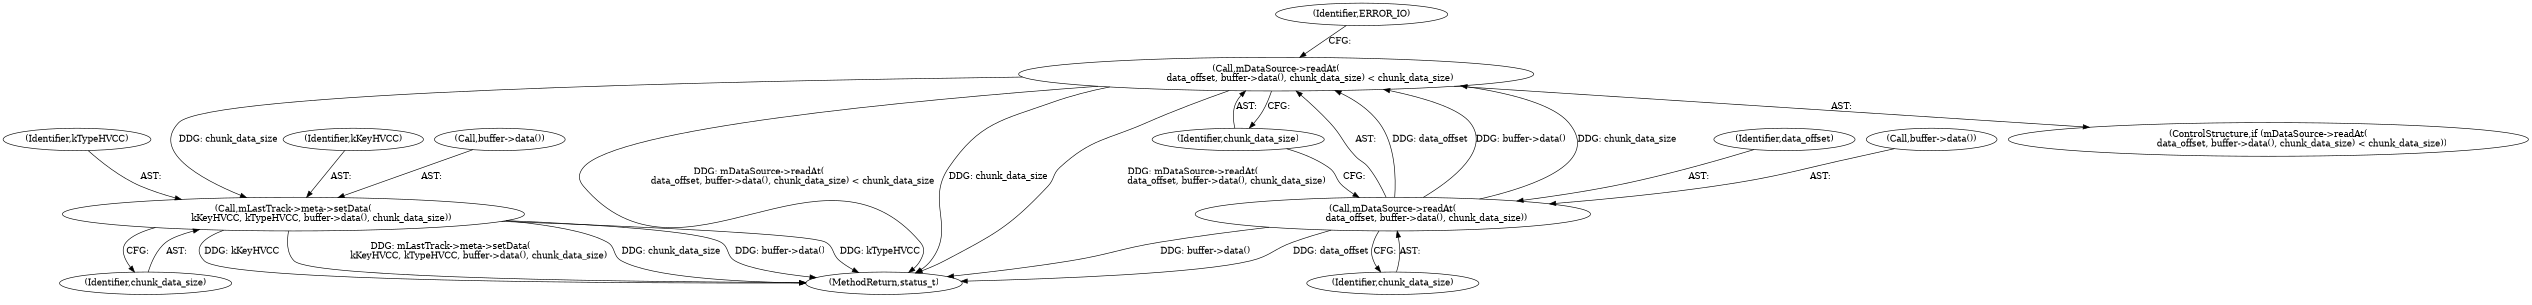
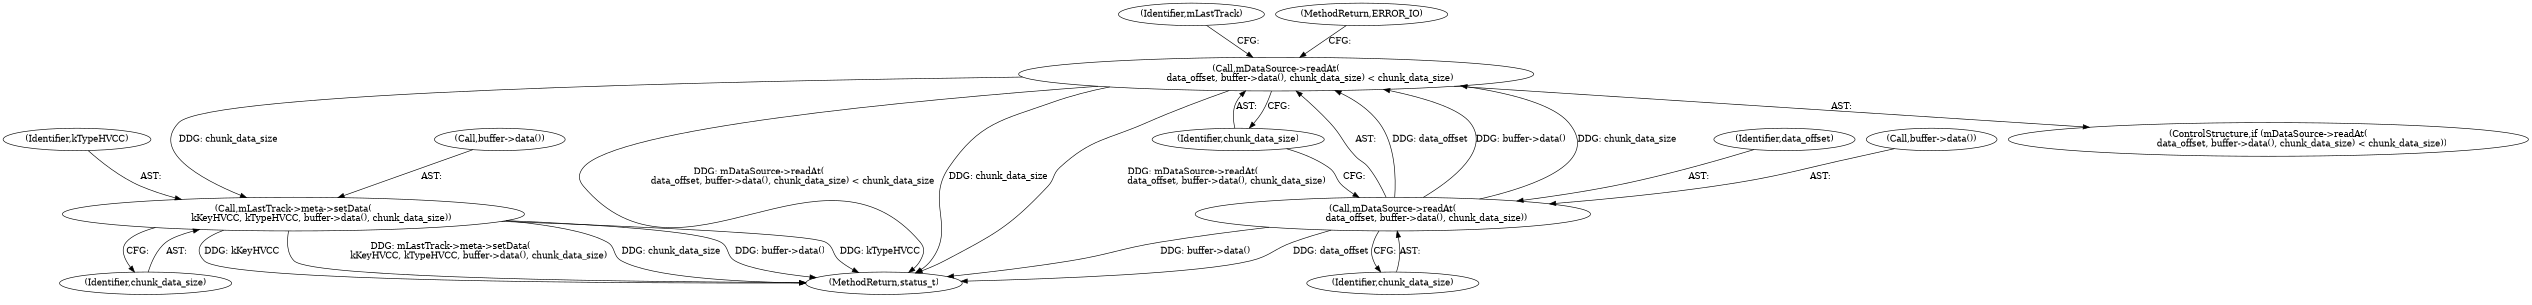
node "(Identifier,mLastTrack)": added
node "(Identifier,ERROR_IO)": label "(Identifier,ERROR_IO)" -> "(MethodReturn,ERROR_IO)"
node "(Identifier,kKeyHVCC)": removed
